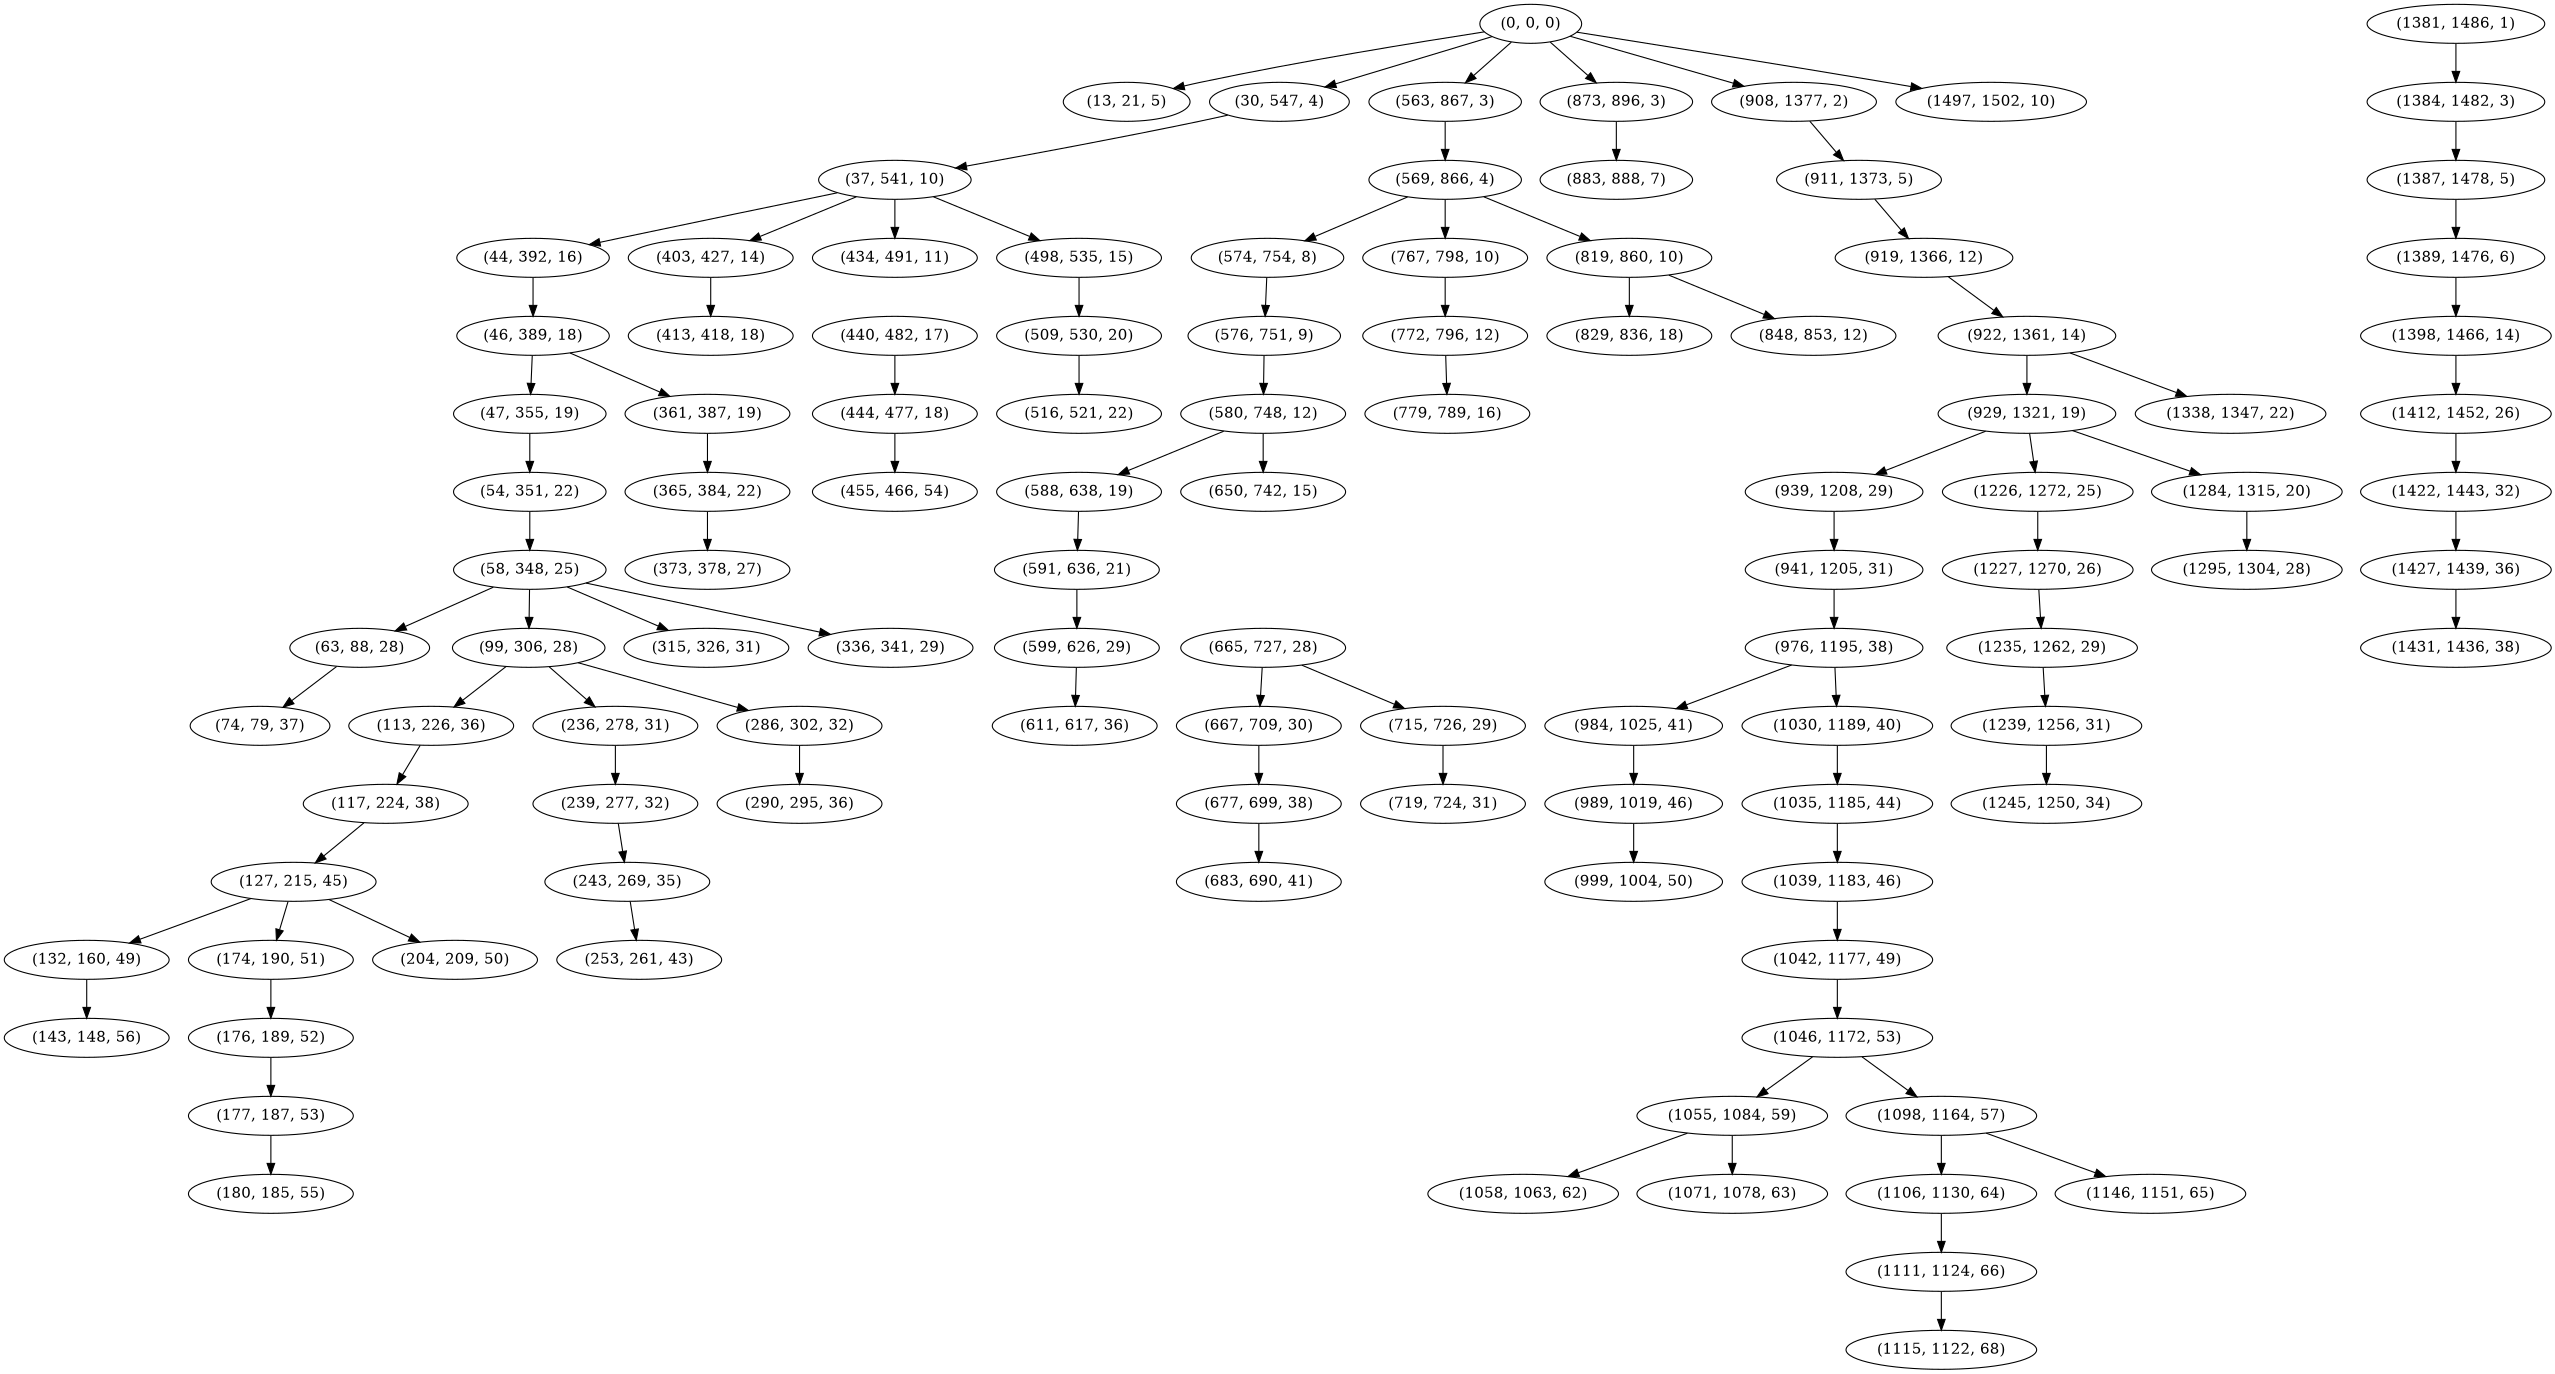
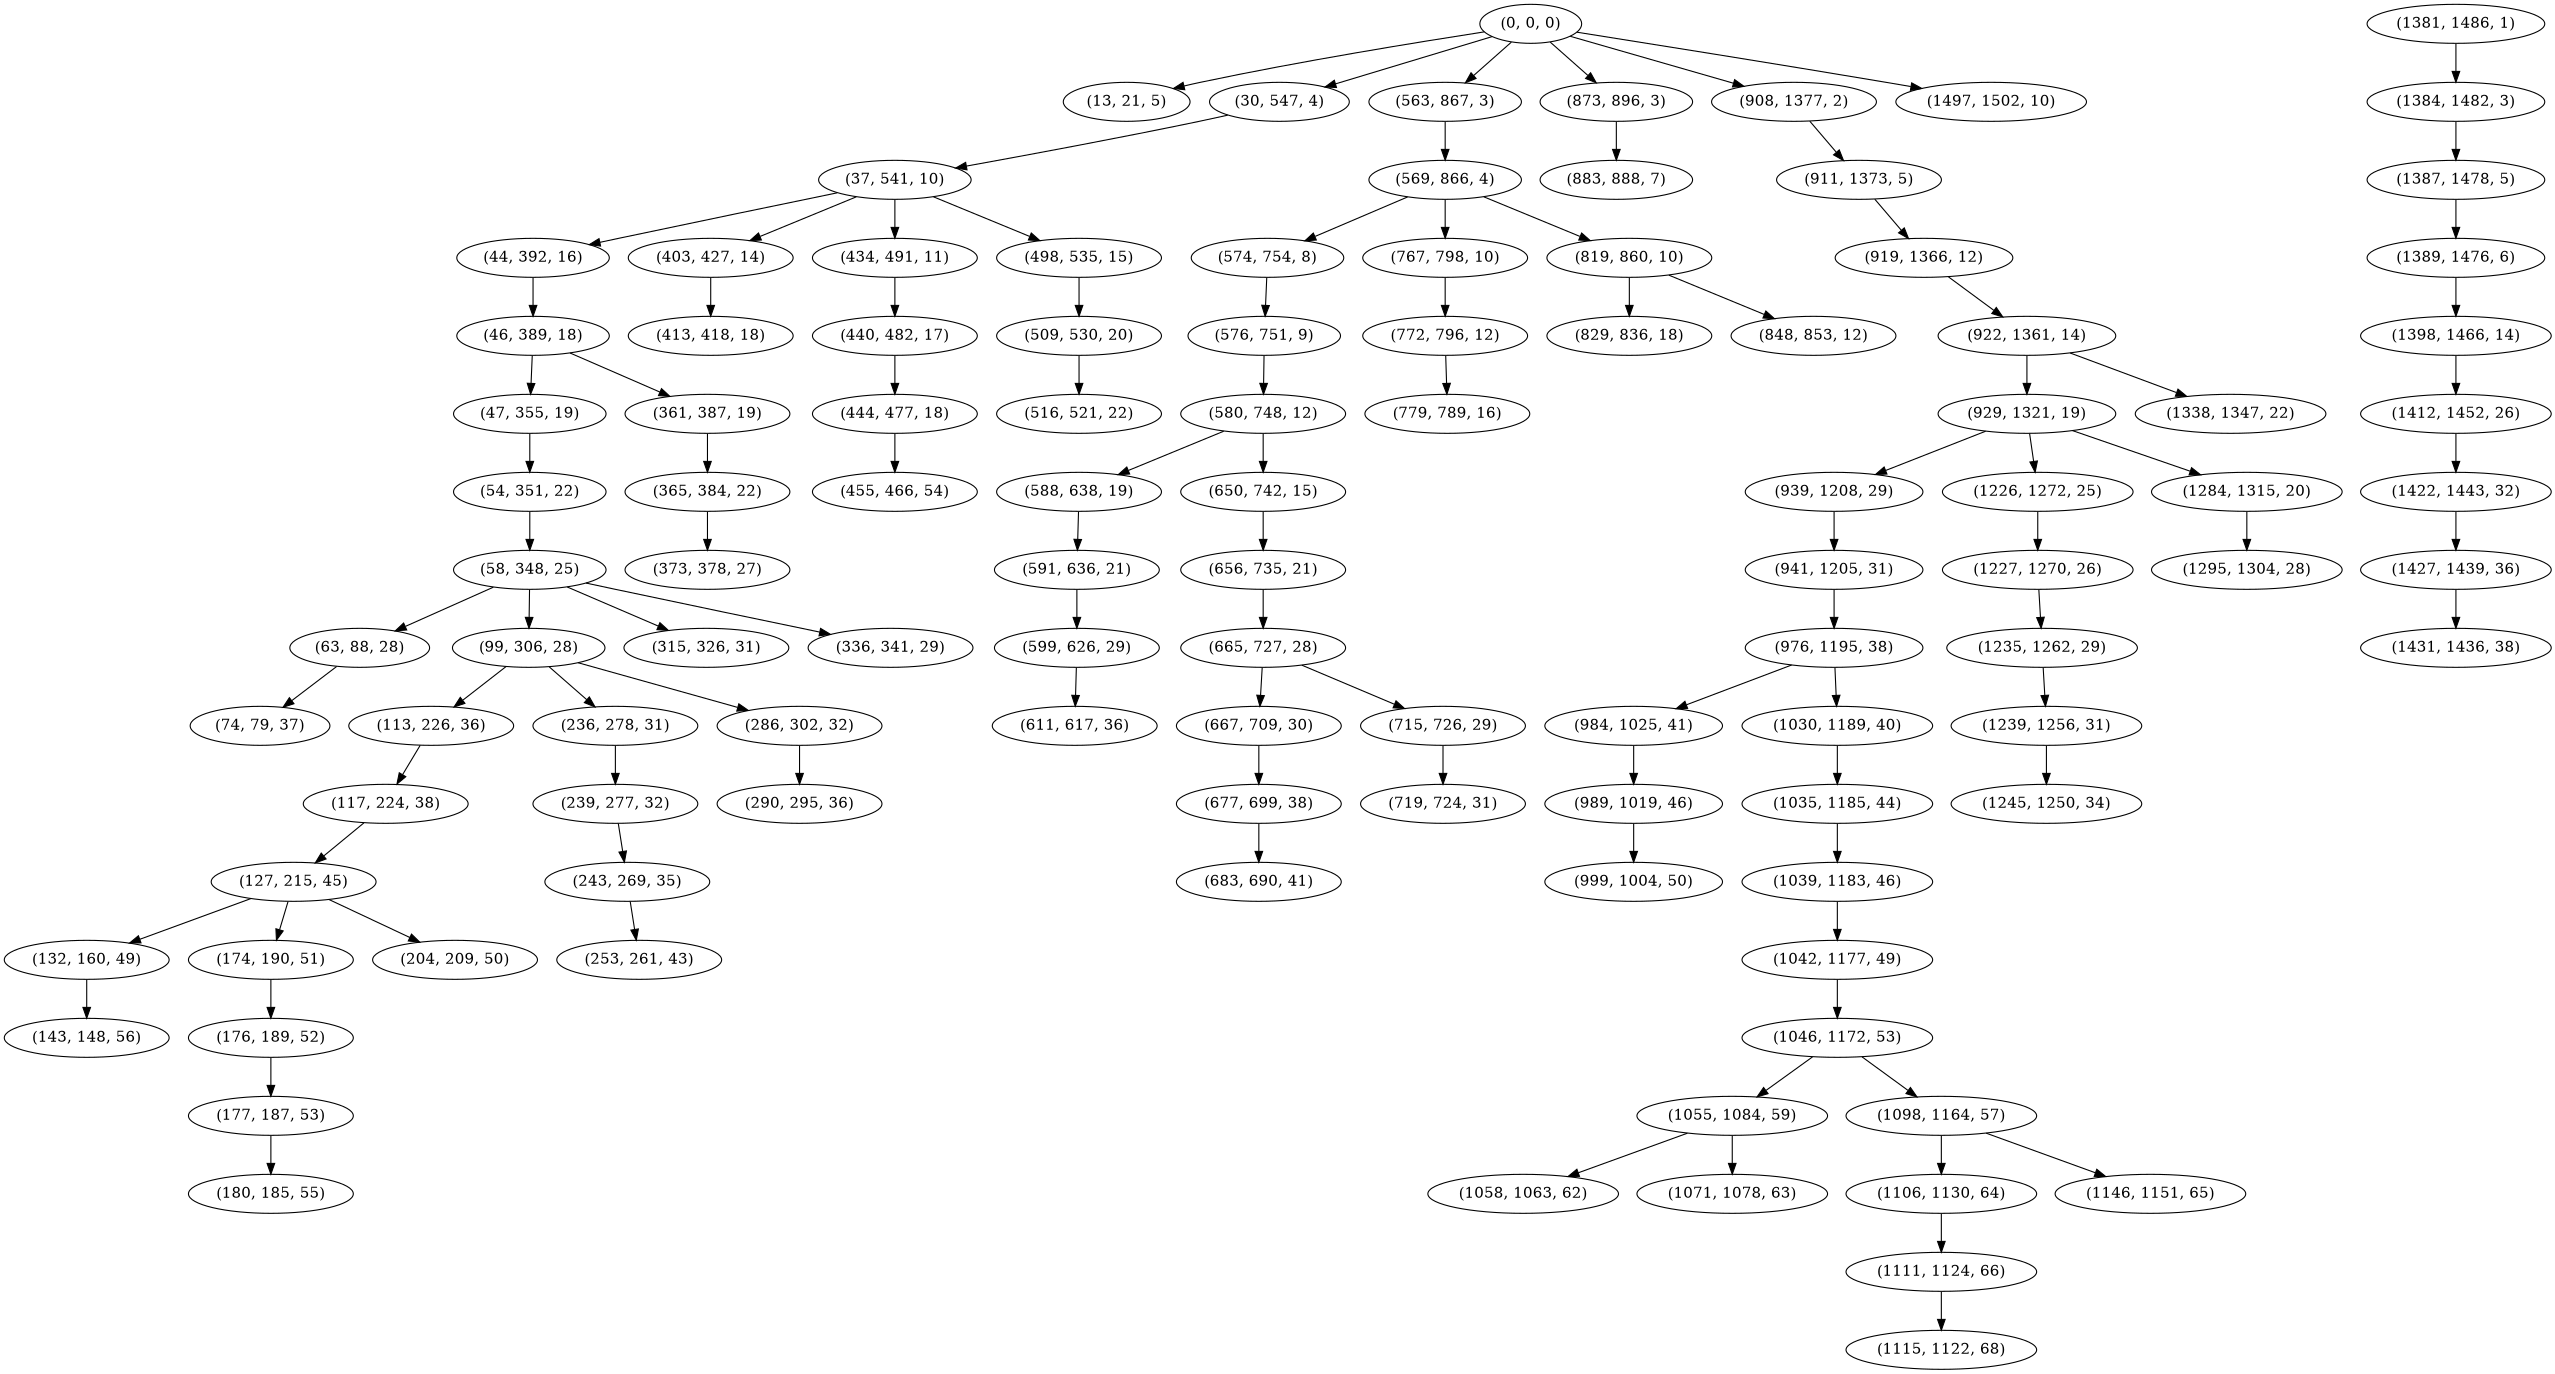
edge "(434, 491, 11)" -> "(440, 482, 17)": added
node "(656, 735, 21)": added
